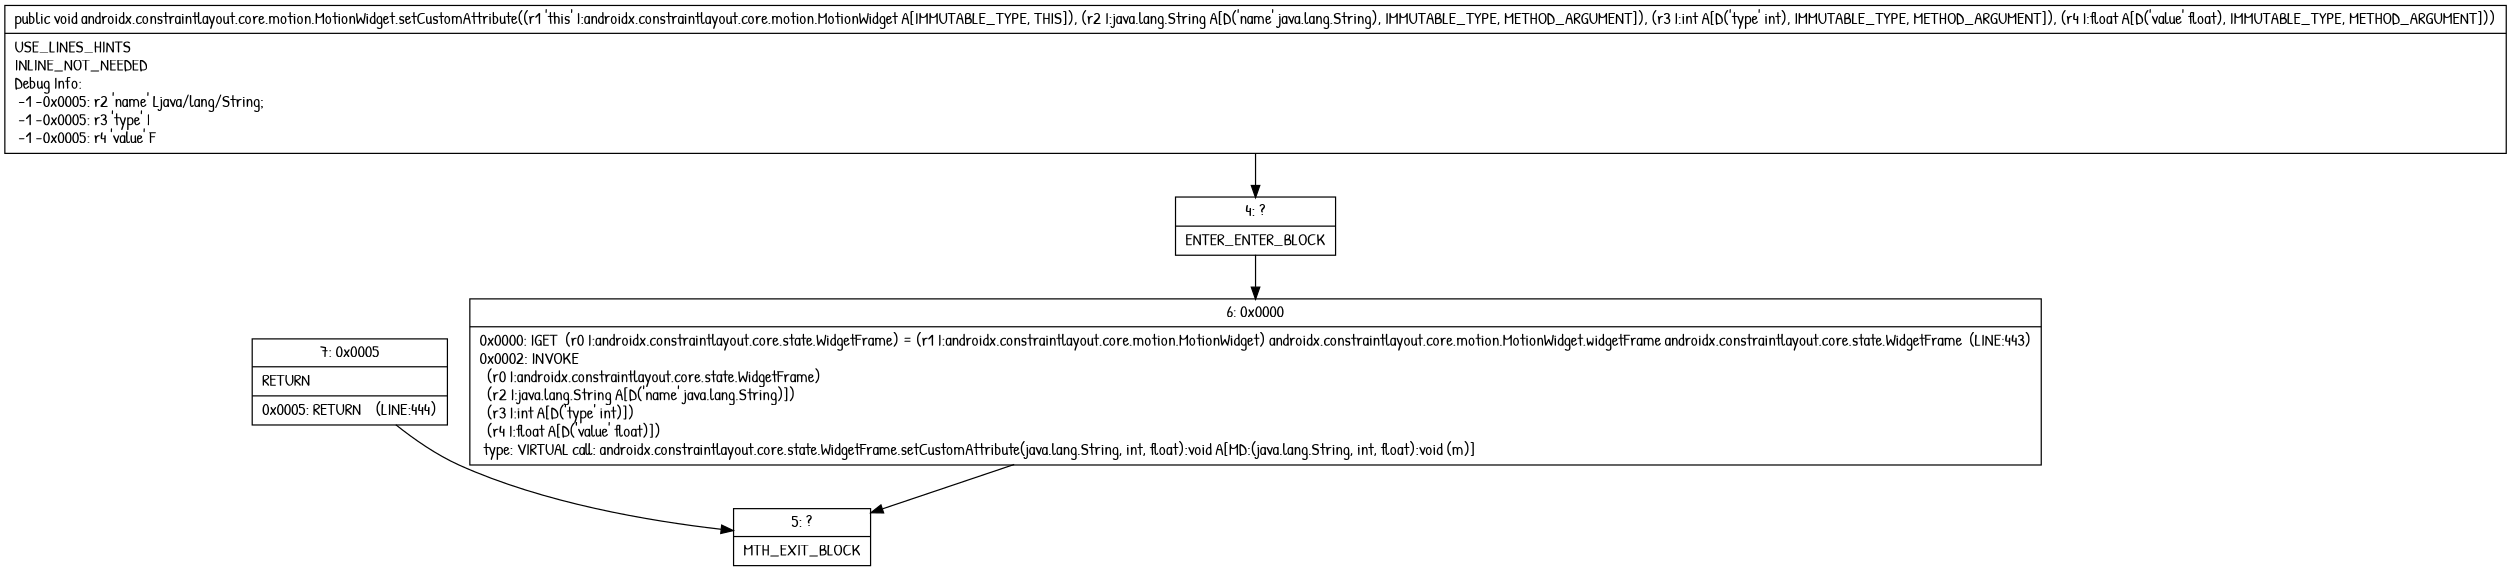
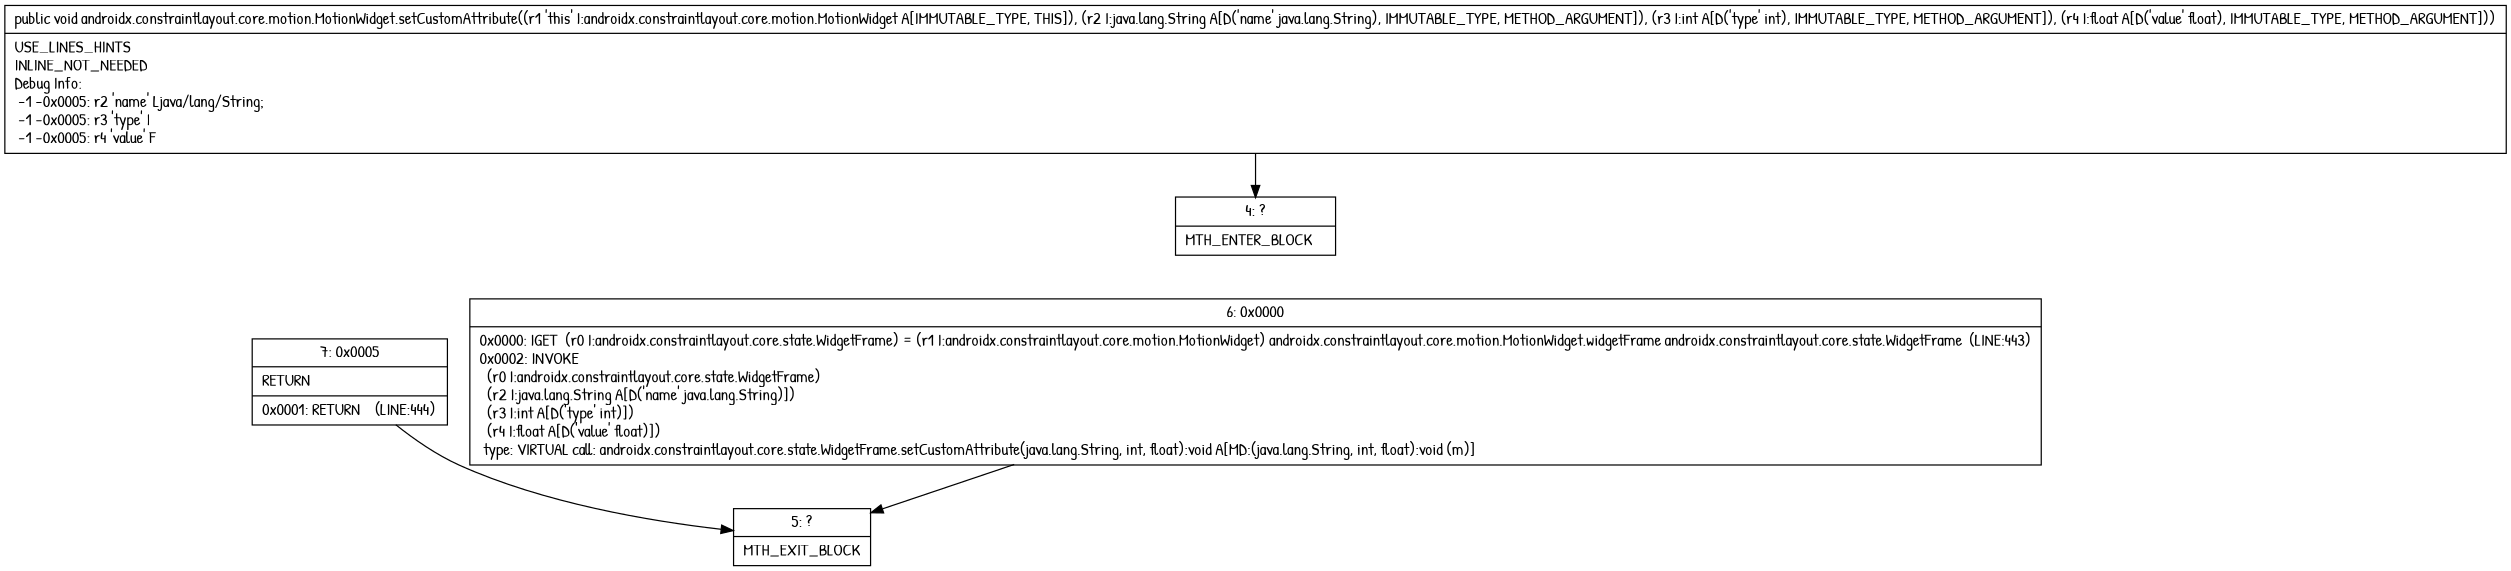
node "4: ?": text "ENTER_ENTER_BLOCK" -> "MTH_ENTER_BLOCK"
edge "4: ?" -> "6: 0x0000": removed
node "7: 0x0005": text "0x0005: RETURN    (LINE:444)" -> "0x0001: RETURN    (LINE:444)"
